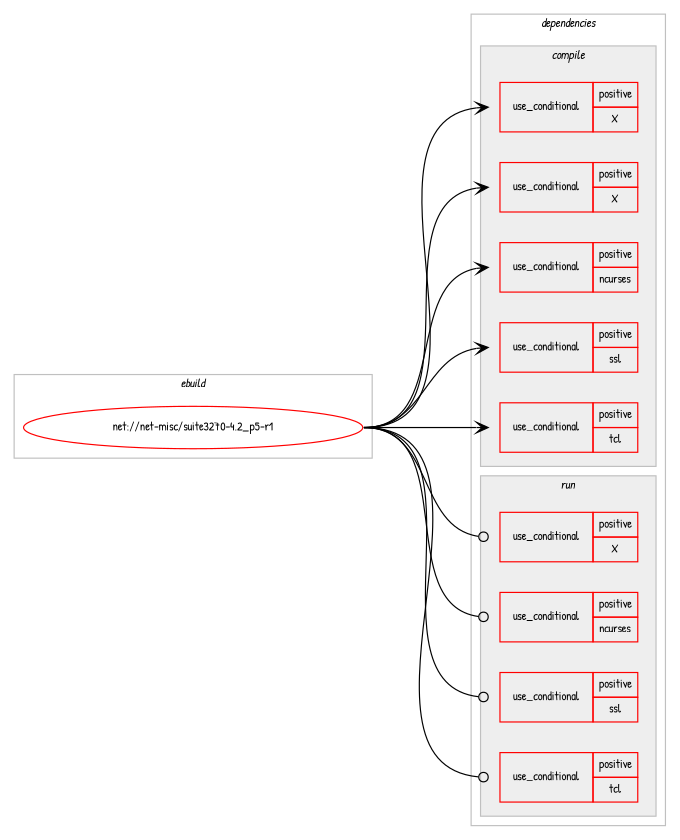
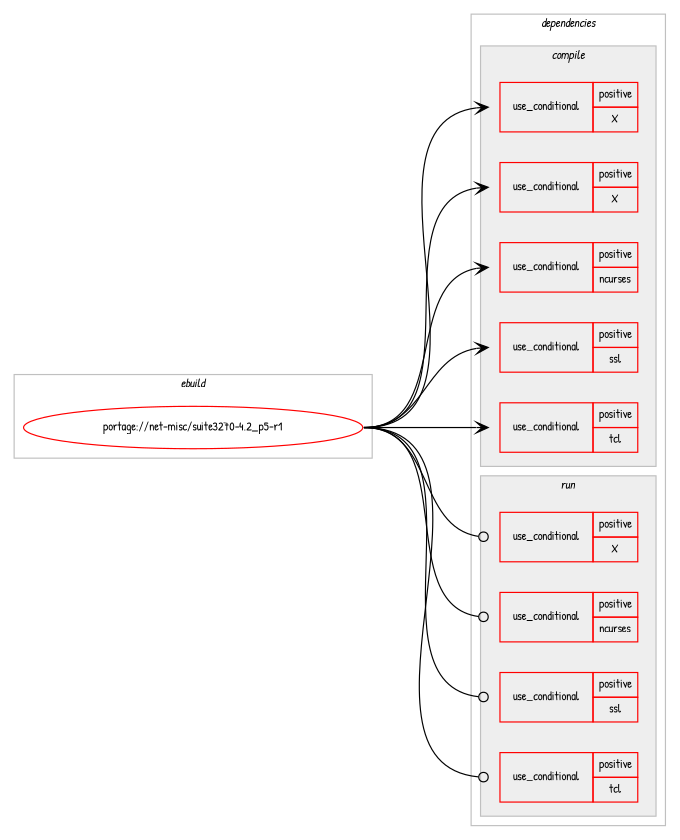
node "net://net-misc/suite3270-4.2_p5-r1": label "net://net-misc/suite3270-4.2_p5-r1" -> "portage://net-misc/suite3270-4.2_p5-r1"
